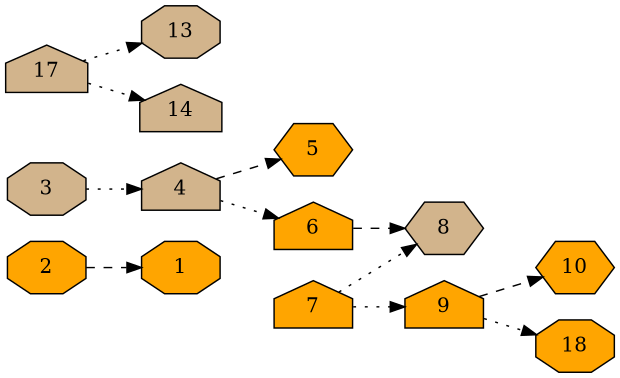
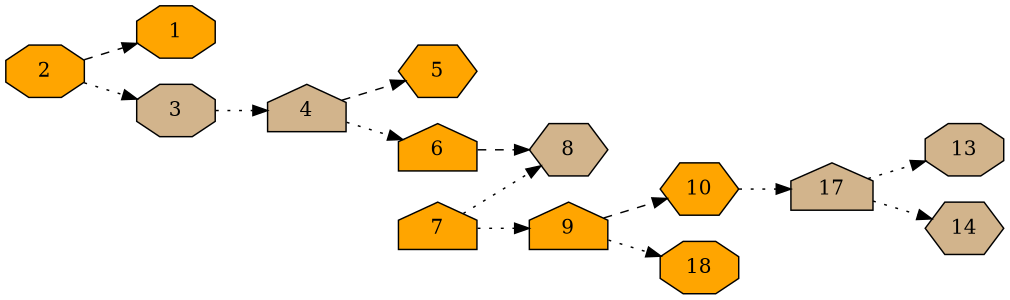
edge "2" -> "3": added
node "14": shape house -> hexagon
edge "10" -> "17": added
